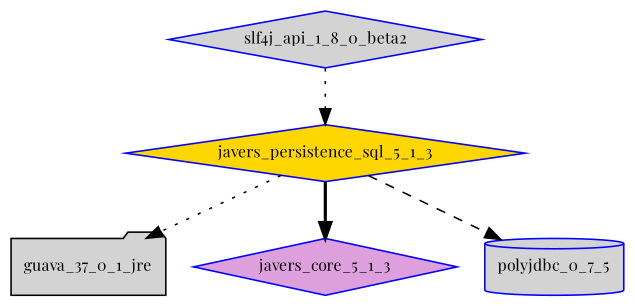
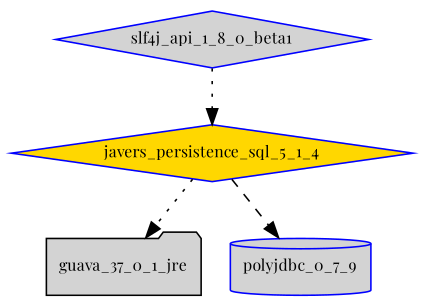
node "slf4j_api_1_8_0_beta2": label "slf4j_api_1_8_0_beta2" -> "slf4j_api_1_8_0_beta1"
node "javers_persistence_sql_5_1_3": label "javers_persistence_sql_5_1_3" -> "javers_persistence_sql_5_1_4"
node "javers_core_5_1_3": removed
node "polyjdbc_0_7_5": label "polyjdbc_0_7_5" -> "polyjdbc_0_7_9"
